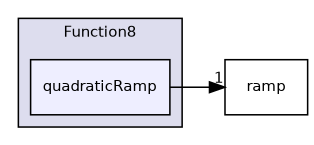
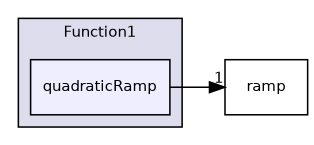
cluster "Function8": label "Function8" -> "Function1"
